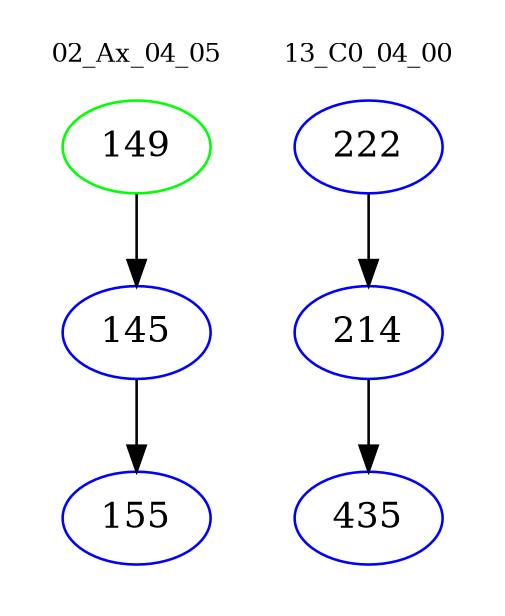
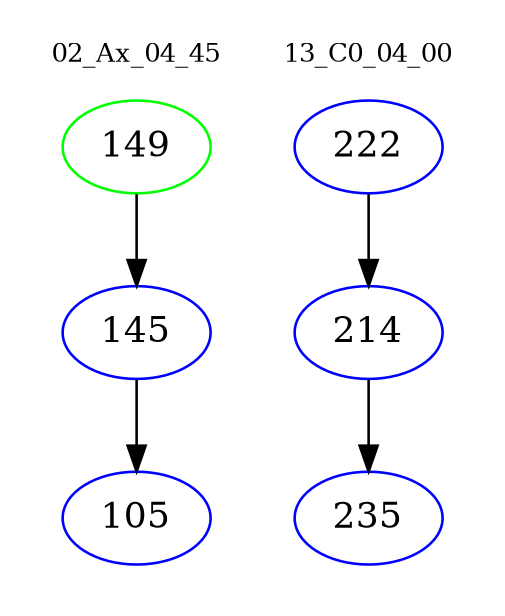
cluster "02_Ax_04_05": label "02_Ax_04_05" -> "02_Ax_04_45"
node "155": label "155" -> "105"
node "435": label "435" -> "235"
